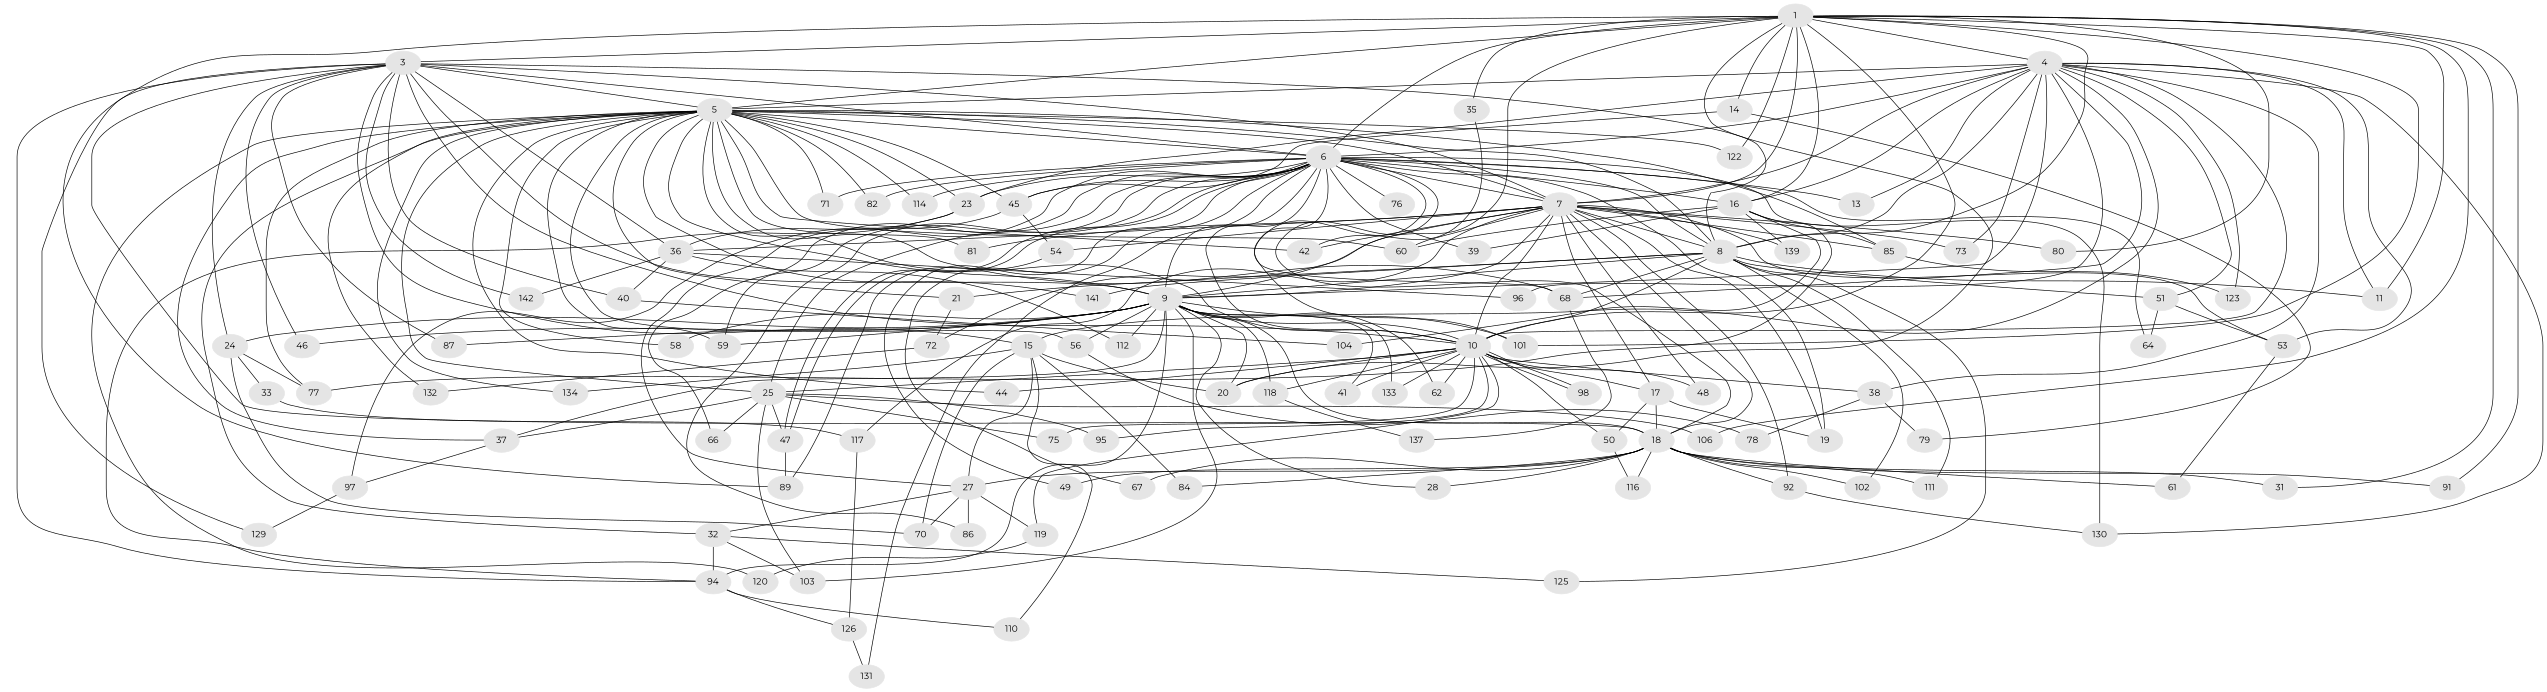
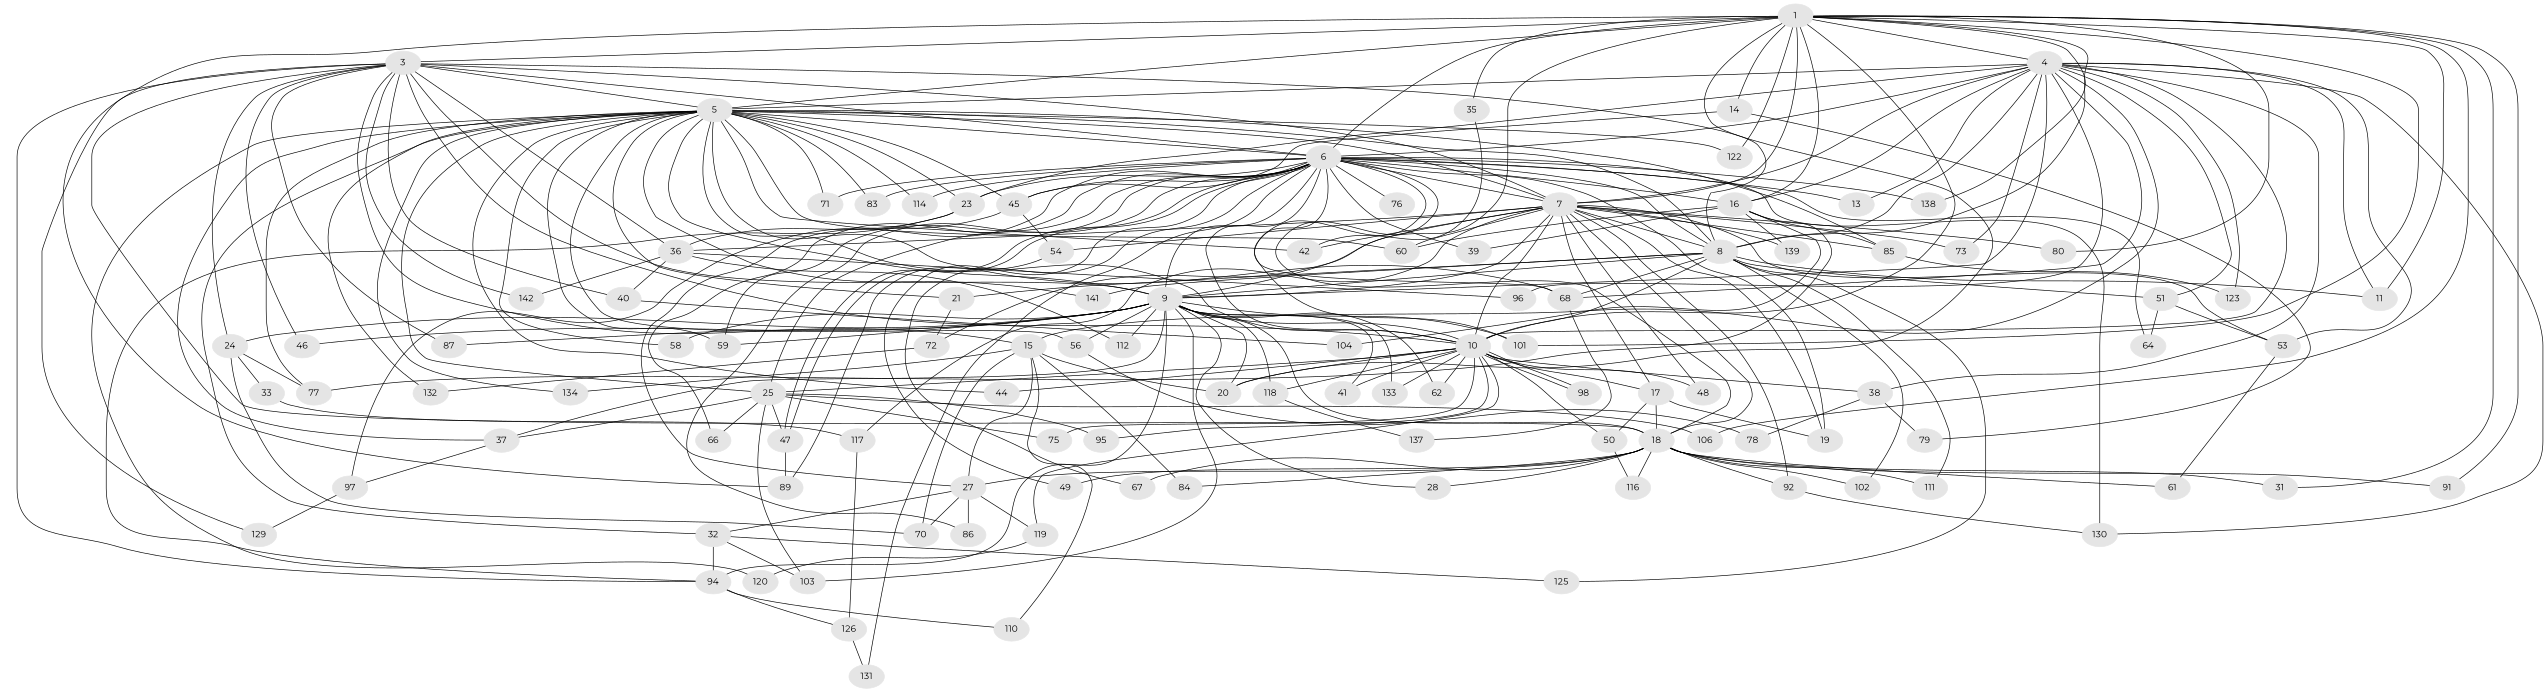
node "82": label "82" -> "83"
node "138": added
node "81": removed
